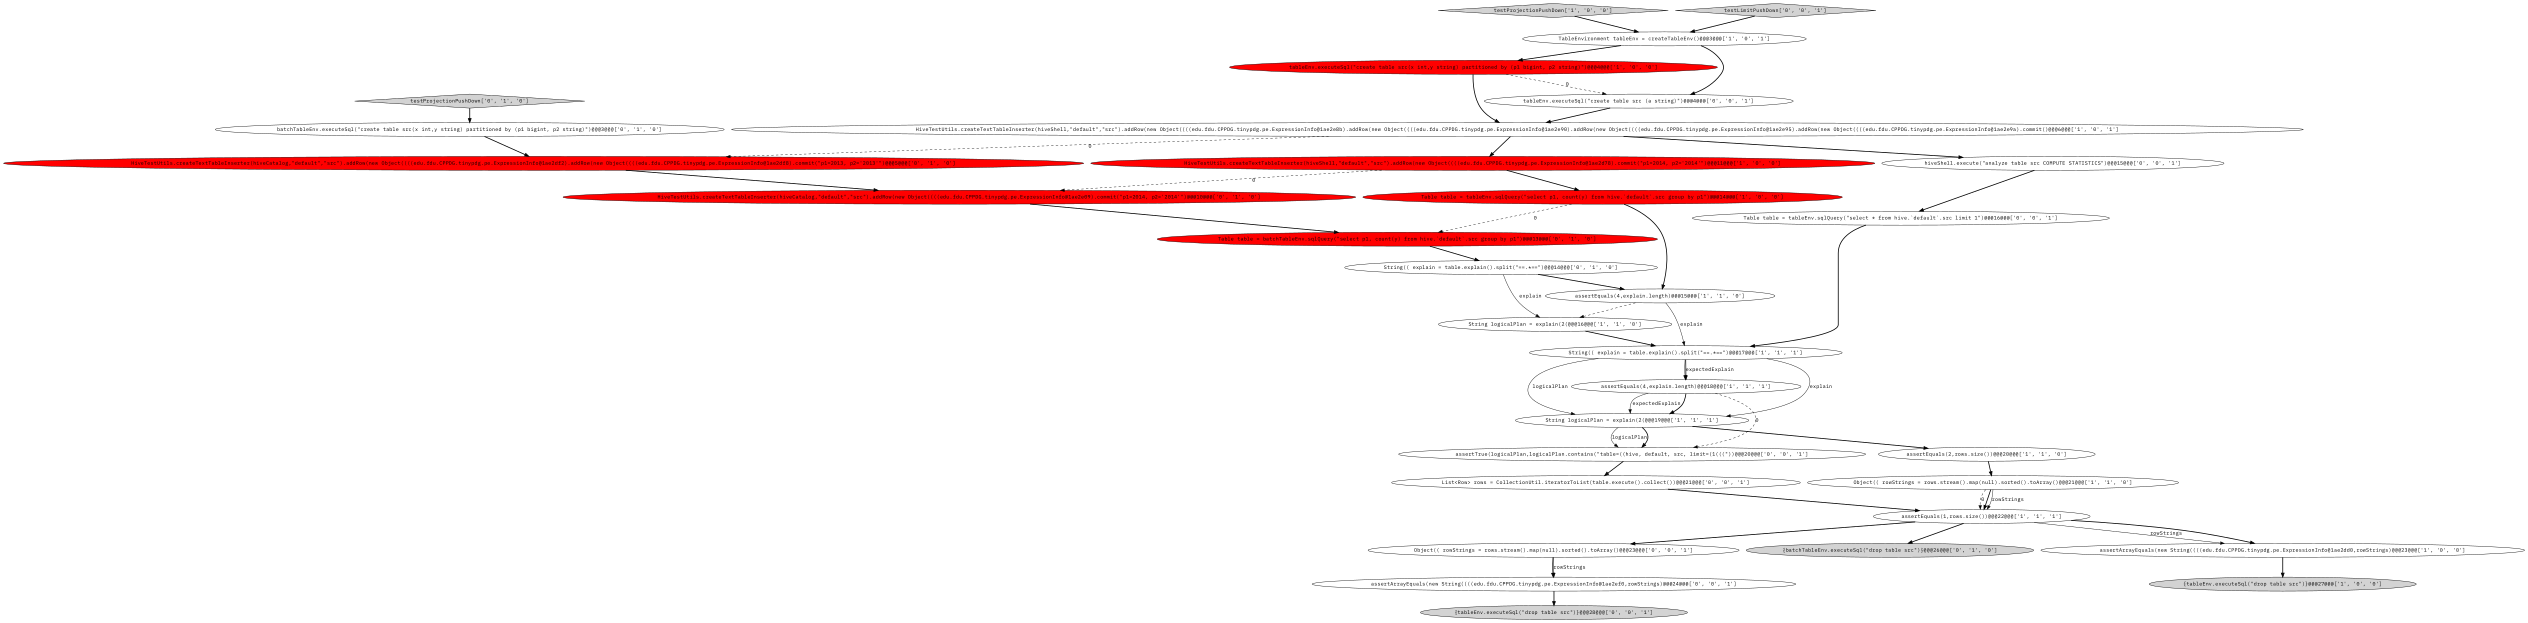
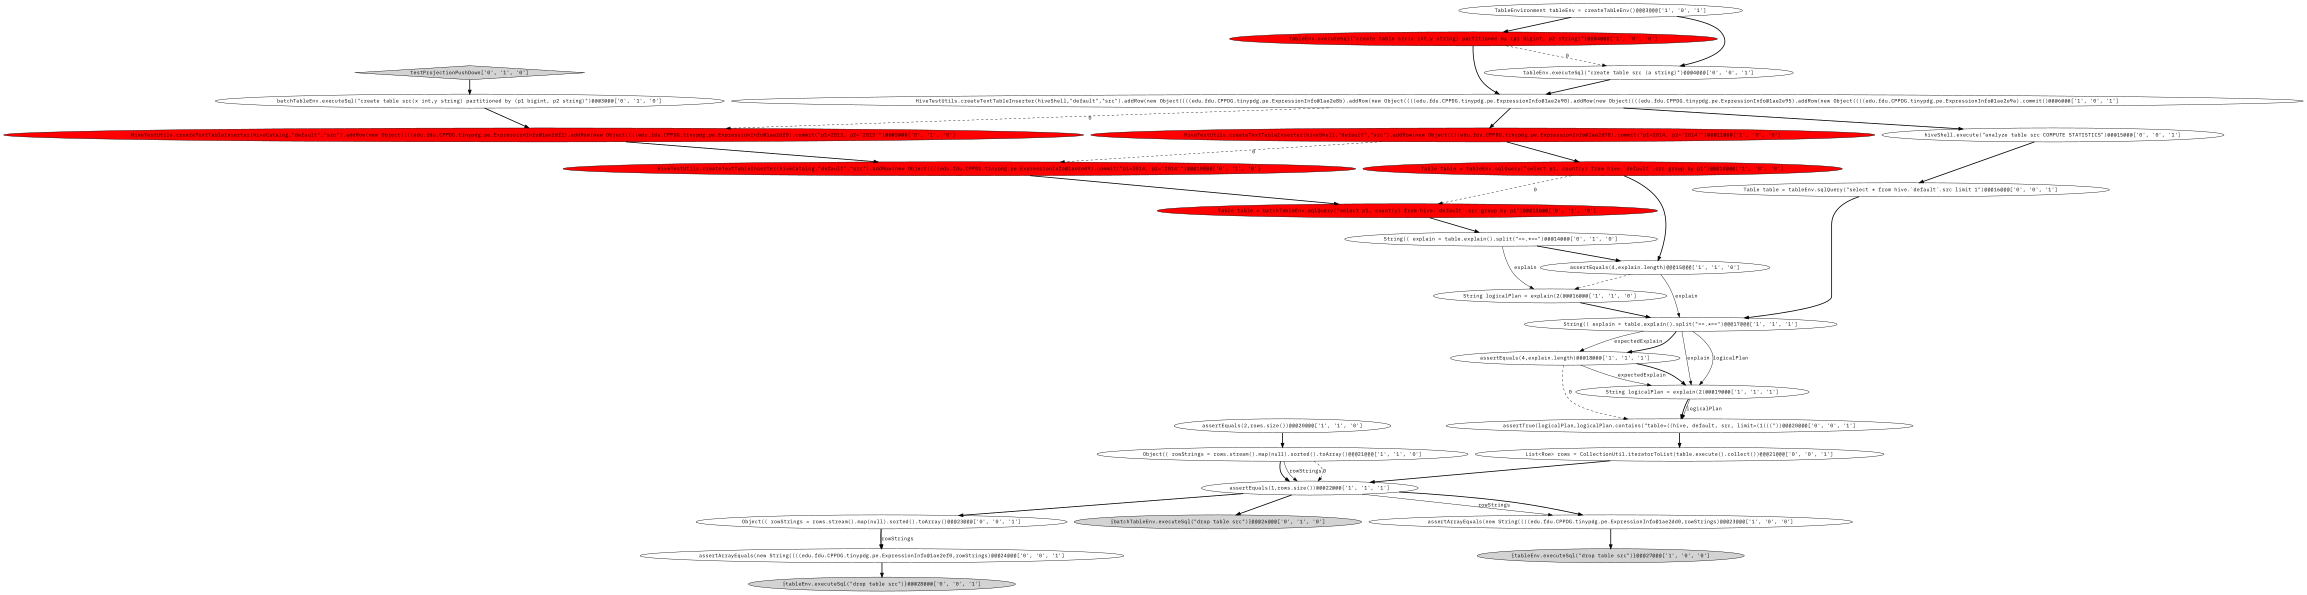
node "testProjectionPushDown['1', '0', '0']": removed
node "testLimitPushDown['0', '0', '1']": removed
edge "String logicalPlan = explain(2(@@@19@@@['1', '1', '1']" -> "assertEquals(2,rows.size())@@@20@@@['1', '1', '0']": removed
